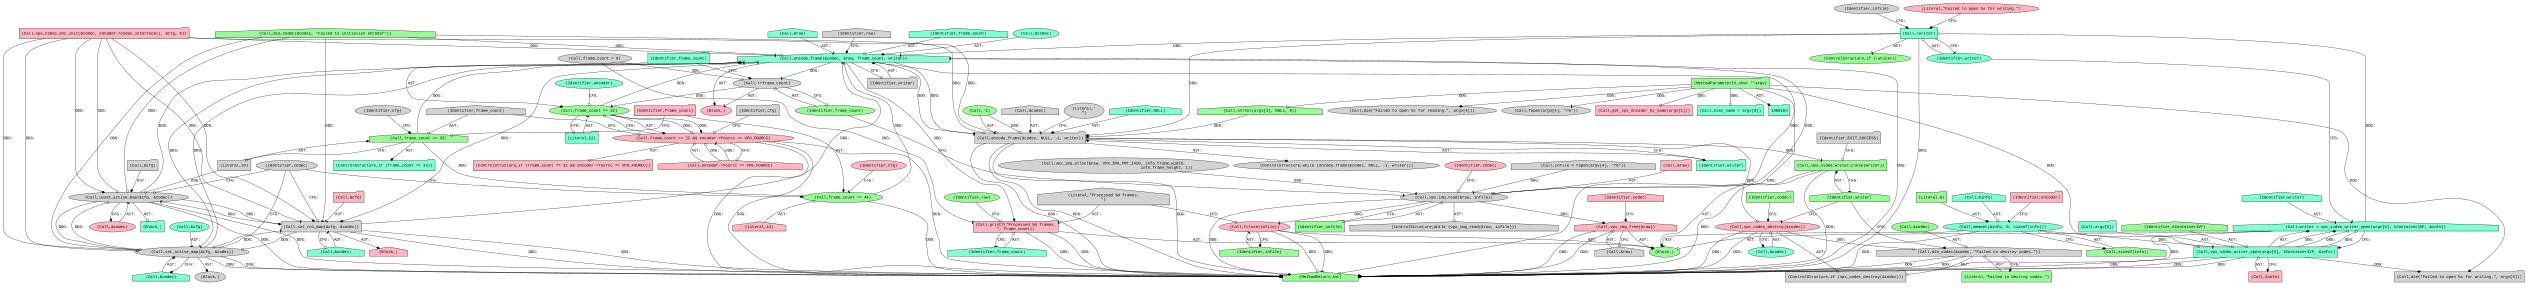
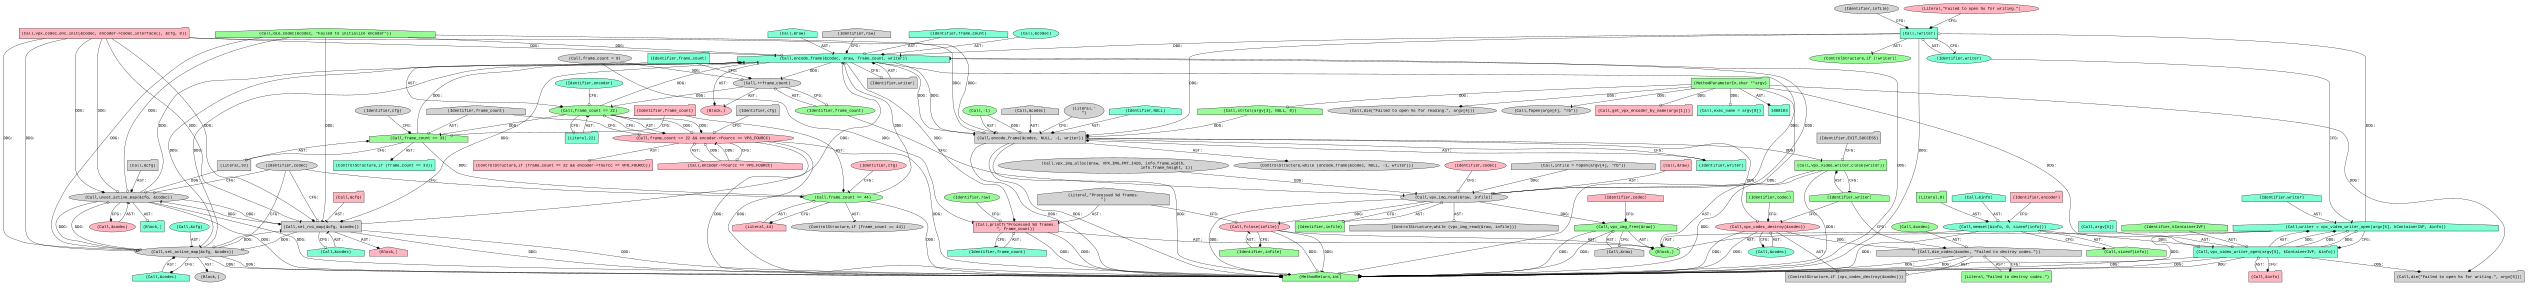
edge "(Call,frame_count == 22)" -> "(Call,frame_count == 33)": added, label "DDG:"
edge "(Call,frame_count == 44)" -> "(Literal,44)": added, label "CFG:"
node "(ControlStructure,if (frame_count == 44))": added
node "(Call,vpx_img_free(&raw))": fillcolor lightpink -> palegreen
